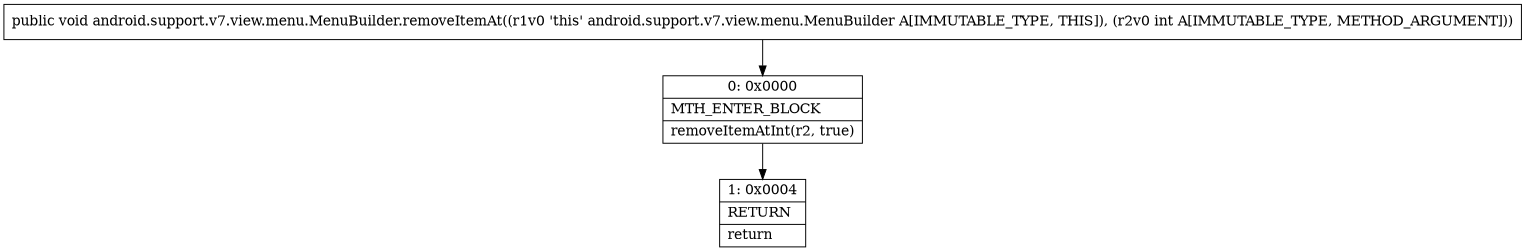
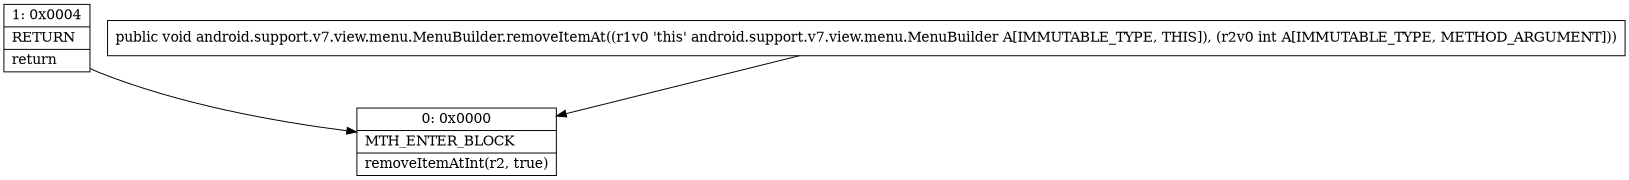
edge "0: 0x0000" -> "1: 0x0004": reversed
